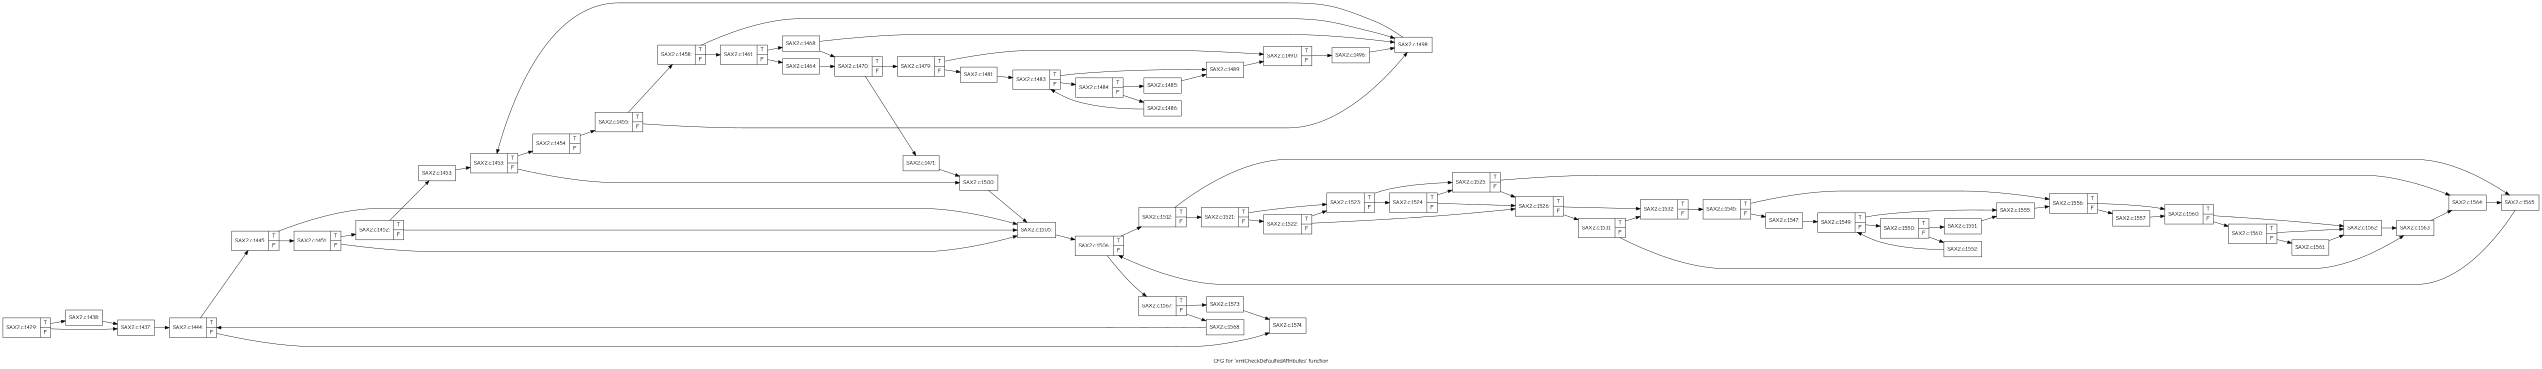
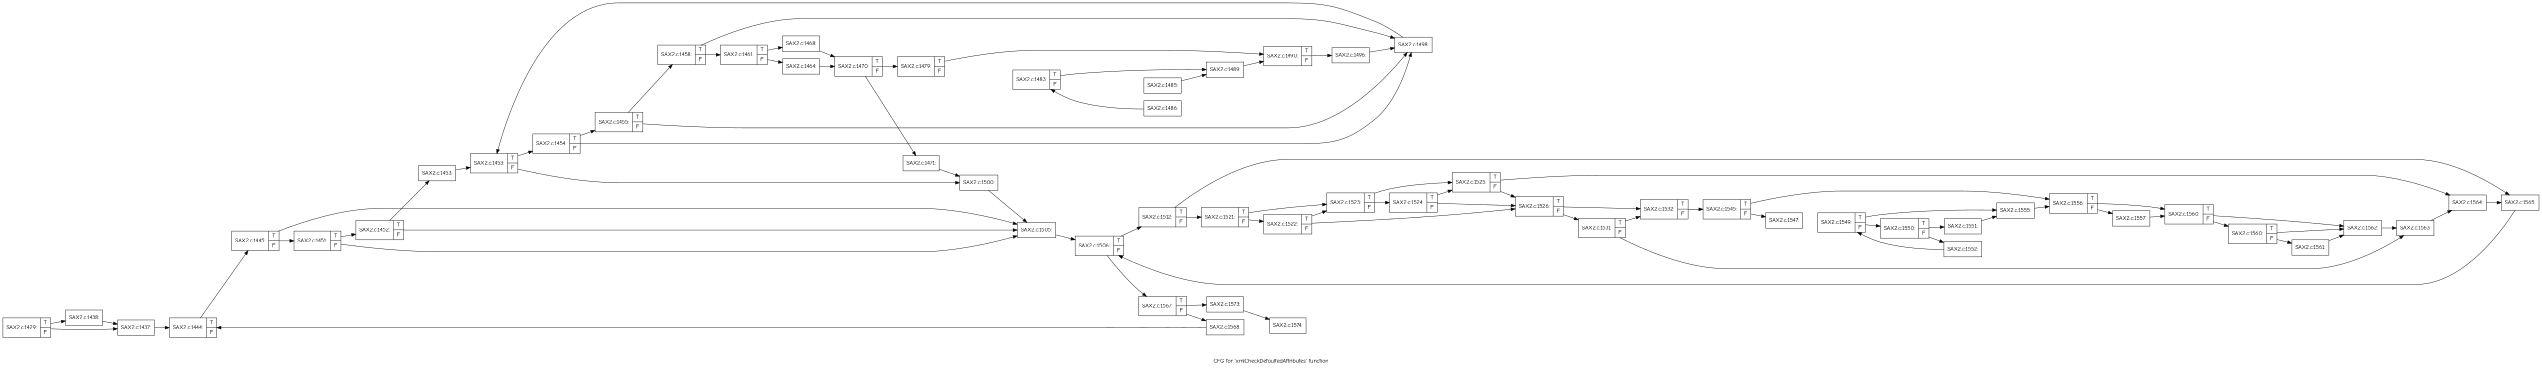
edge "SAX2.c:1468:" -> "SAX2.c:1498:": now "SAX2.c:1454:" -> "SAX2.c:1498:"
node "SAX2.c:1481:": removed
node "SAX2.c:1484:": removed
edge "SAX2.c:1547:" -> "SAX2.c:1549:": removed
edge "SAX2.c:1444:" -> "SAX2.c:1574:": removed
